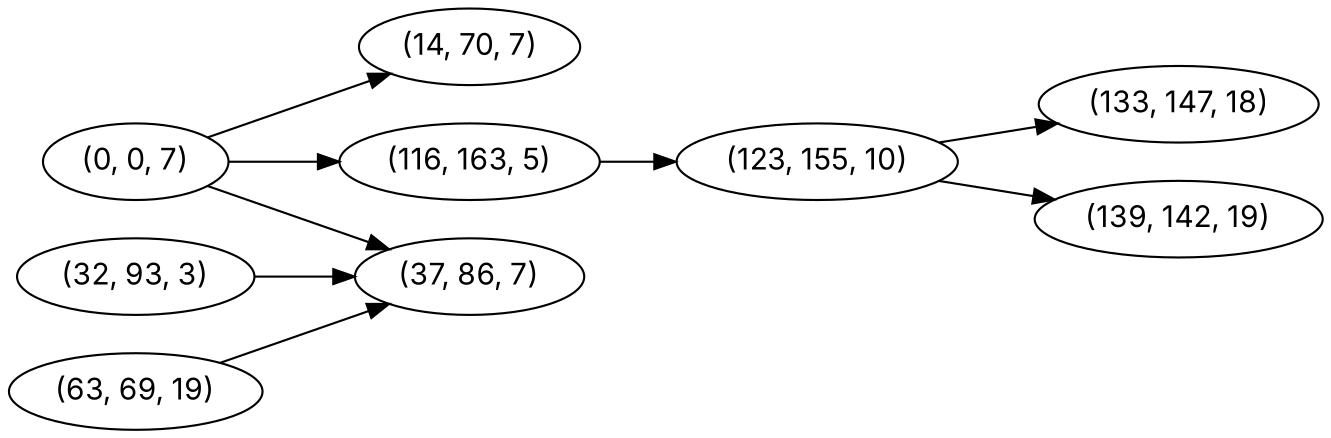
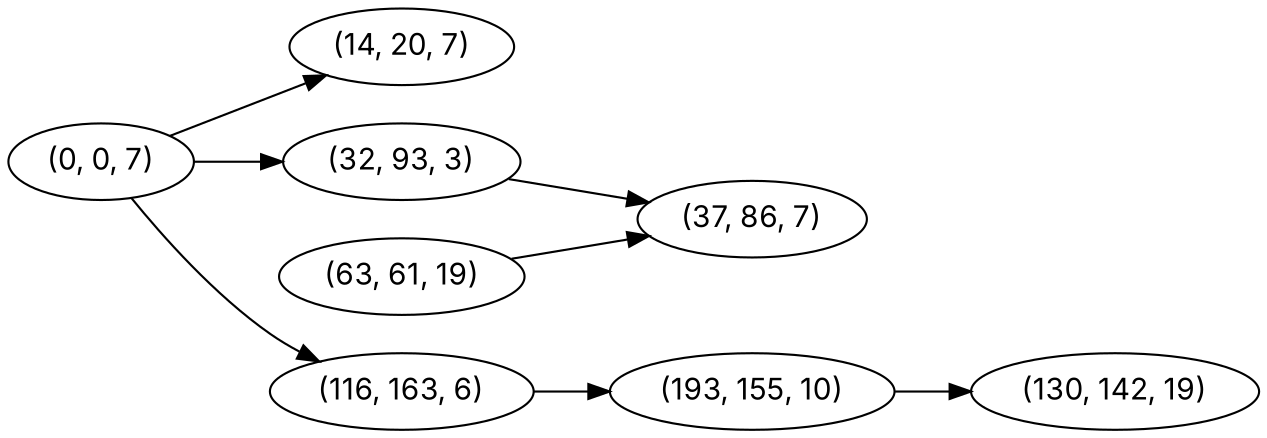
node "(14, 70, 7)": label "(14, 70, 7)" -> "(14, 20, 7)"
node "(133, 147, 18)": removed
node "(116, 163, 5)": label "(116, 163, 5)" -> "(116, 163, 6)"
node "(123, 155, 10)": label "(123, 155, 10)" -> "(193, 155, 10)"
edge "(0, 0, 7)" -> "(37, 86, 7)": now "(0, 0, 7)" -> "(32, 93, 3)"
node "(139, 142, 19)": label "(139, 142, 19)" -> "(130, 142, 19)"
node "(63, 69, 19)": label "(63, 69, 19)" -> "(63, 61, 19)"
